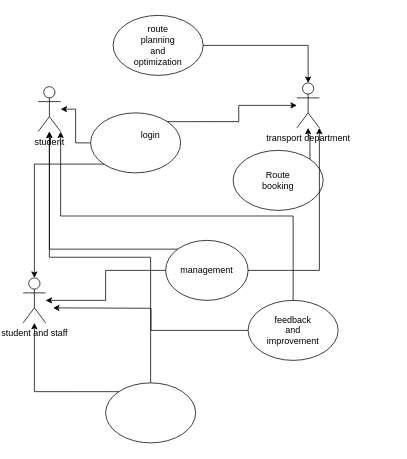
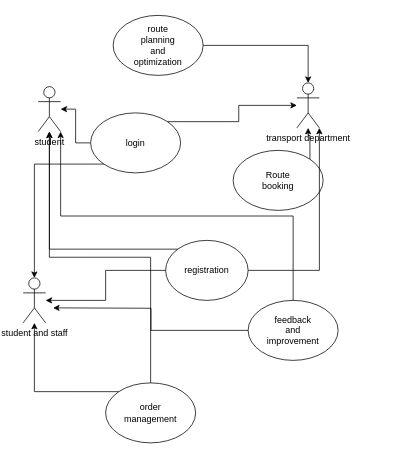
node "login": moved (150, 135) -> (135, 143)
node "management": label "management" -> "registration"
node "order management": added
